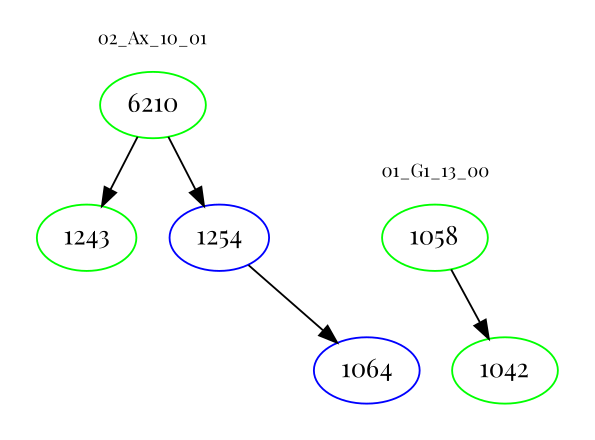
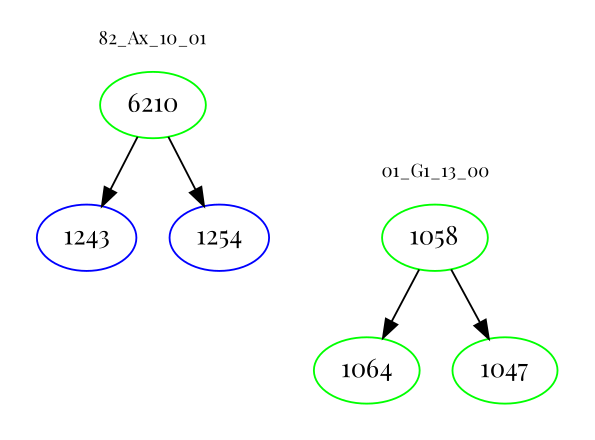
cluster "02_Ax_10_01": label "02_Ax_10_01" -> "82_Ax_10_01"
node "1243": color green -> blue
edge "1254" -> "1064": now "1058" -> "1064"
node "1064": color blue -> green
node "1042": label "1042" -> "1047"
